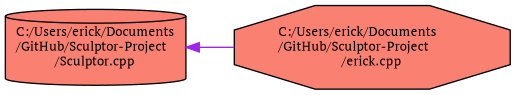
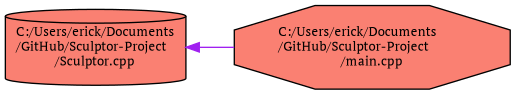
node "C:/Users/erick/Documents /GitHub/Sculptor-Project /erick.cpp": label "C:/Users/erick/Documents /GitHub/Sculptor-Project /erick.cpp" -> "C:/Users/erick/Documents /GitHub/Sculptor-Project /main.cpp"
